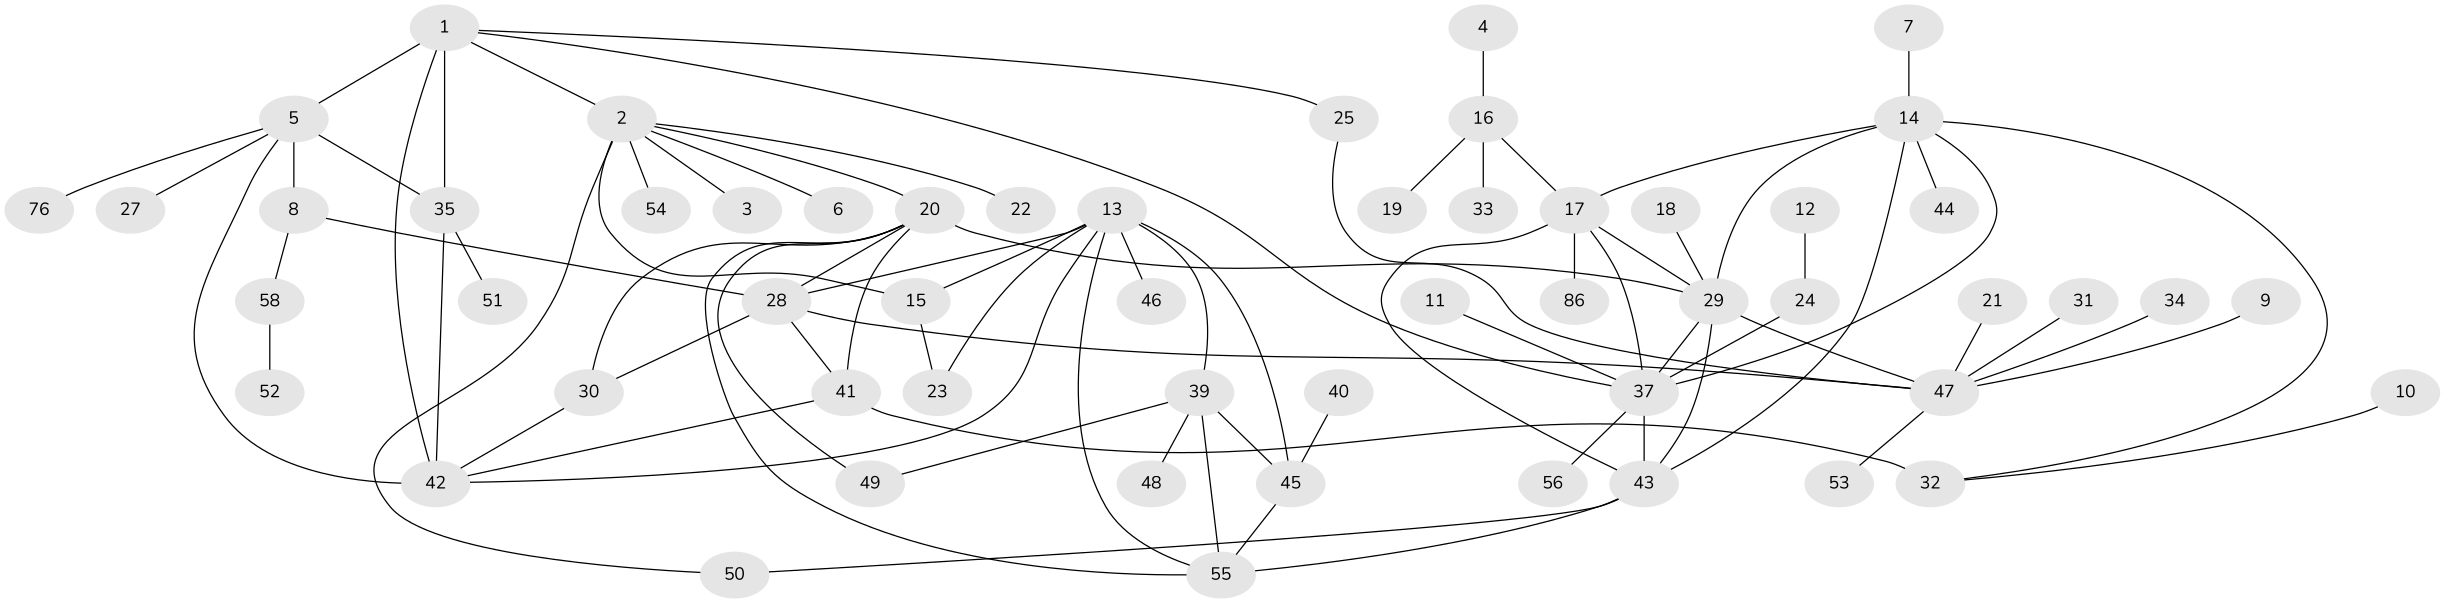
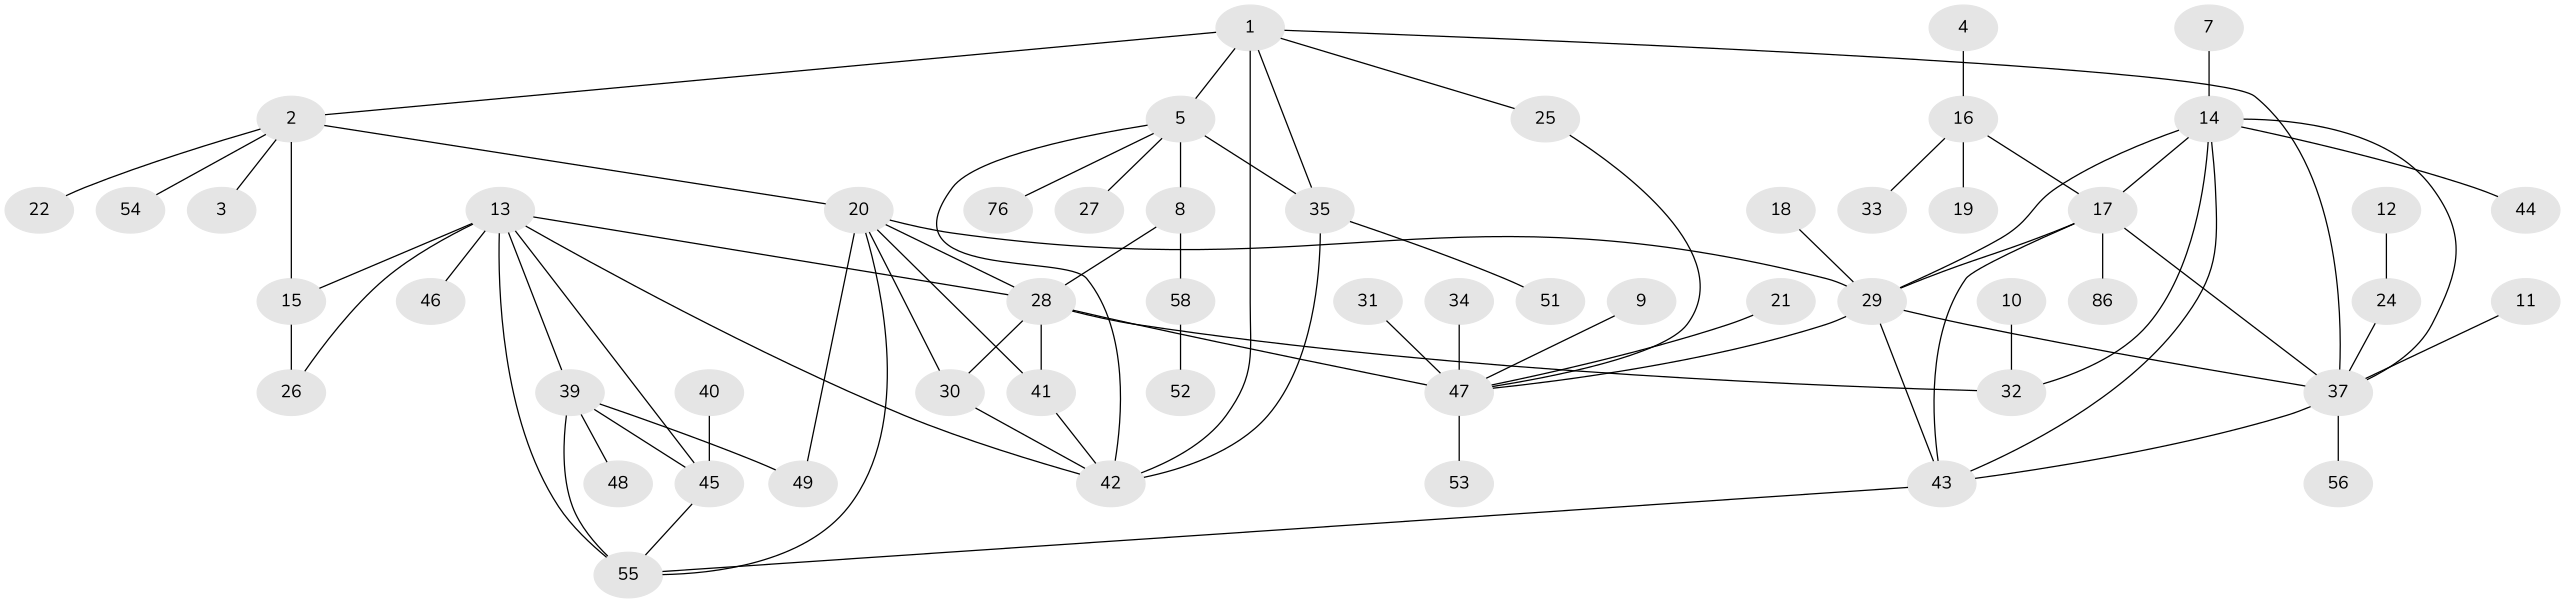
node "6": removed
node "23": label "23" -> "26"
edge "41" -- "32": now "28" -- "32"
node "50": removed
